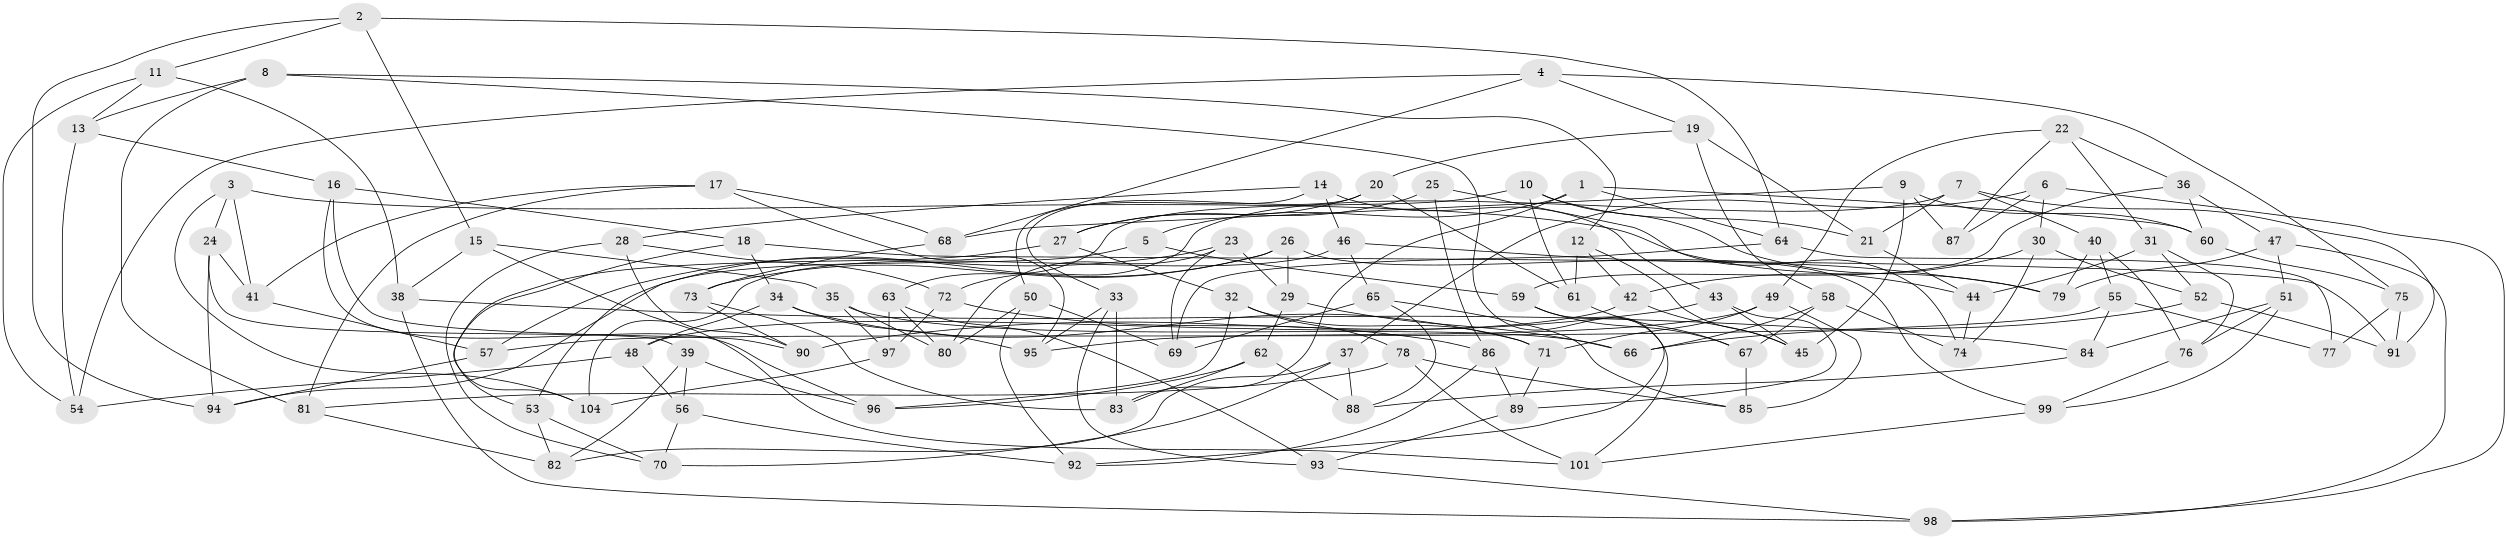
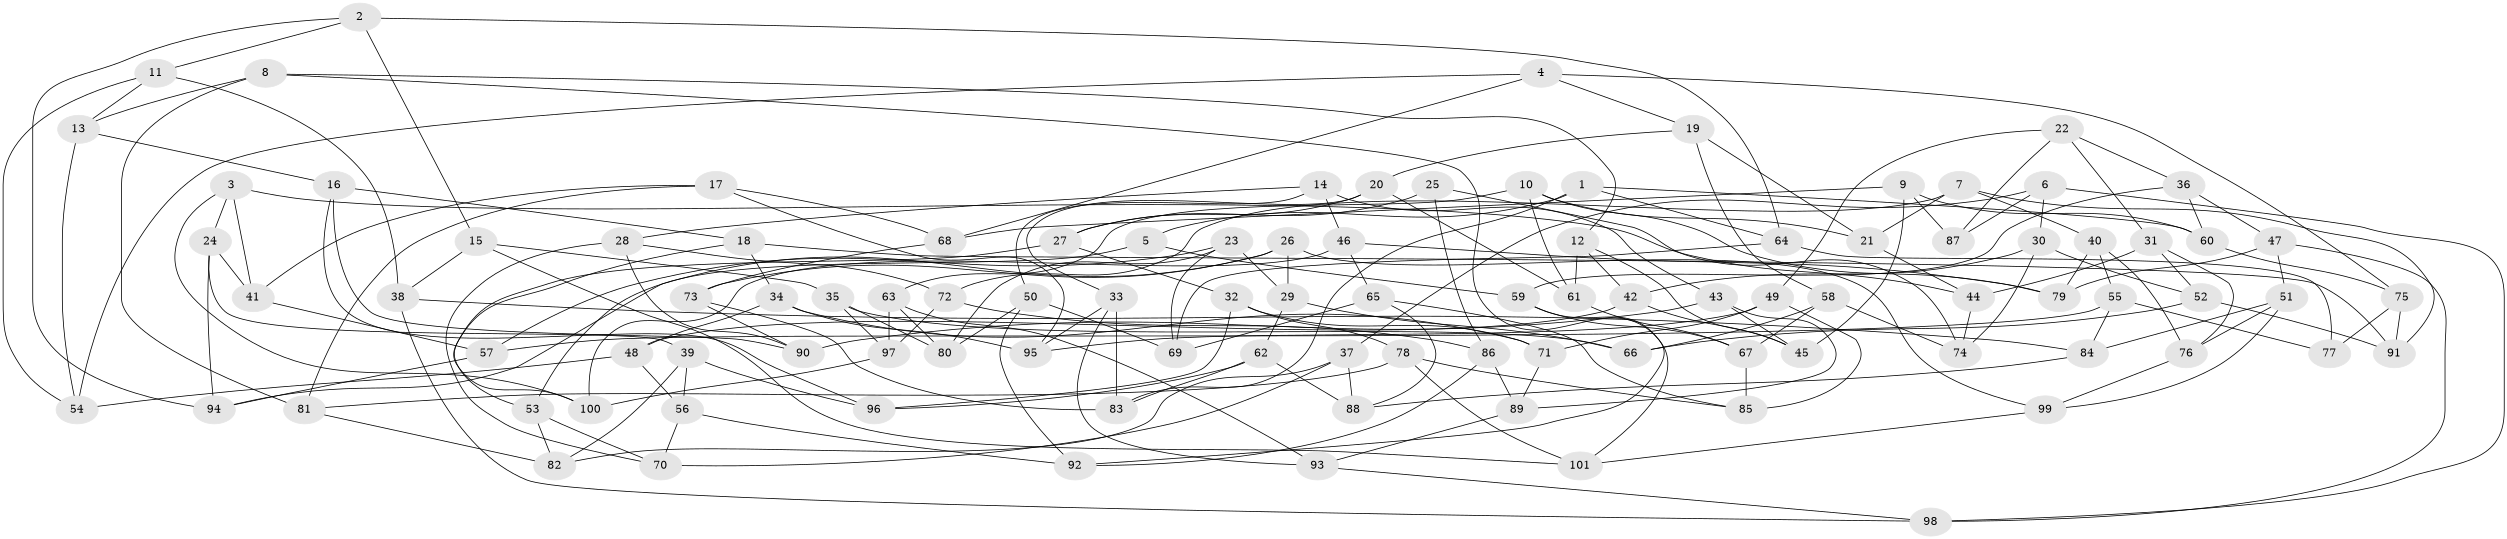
node "104": label "104" -> "100"
